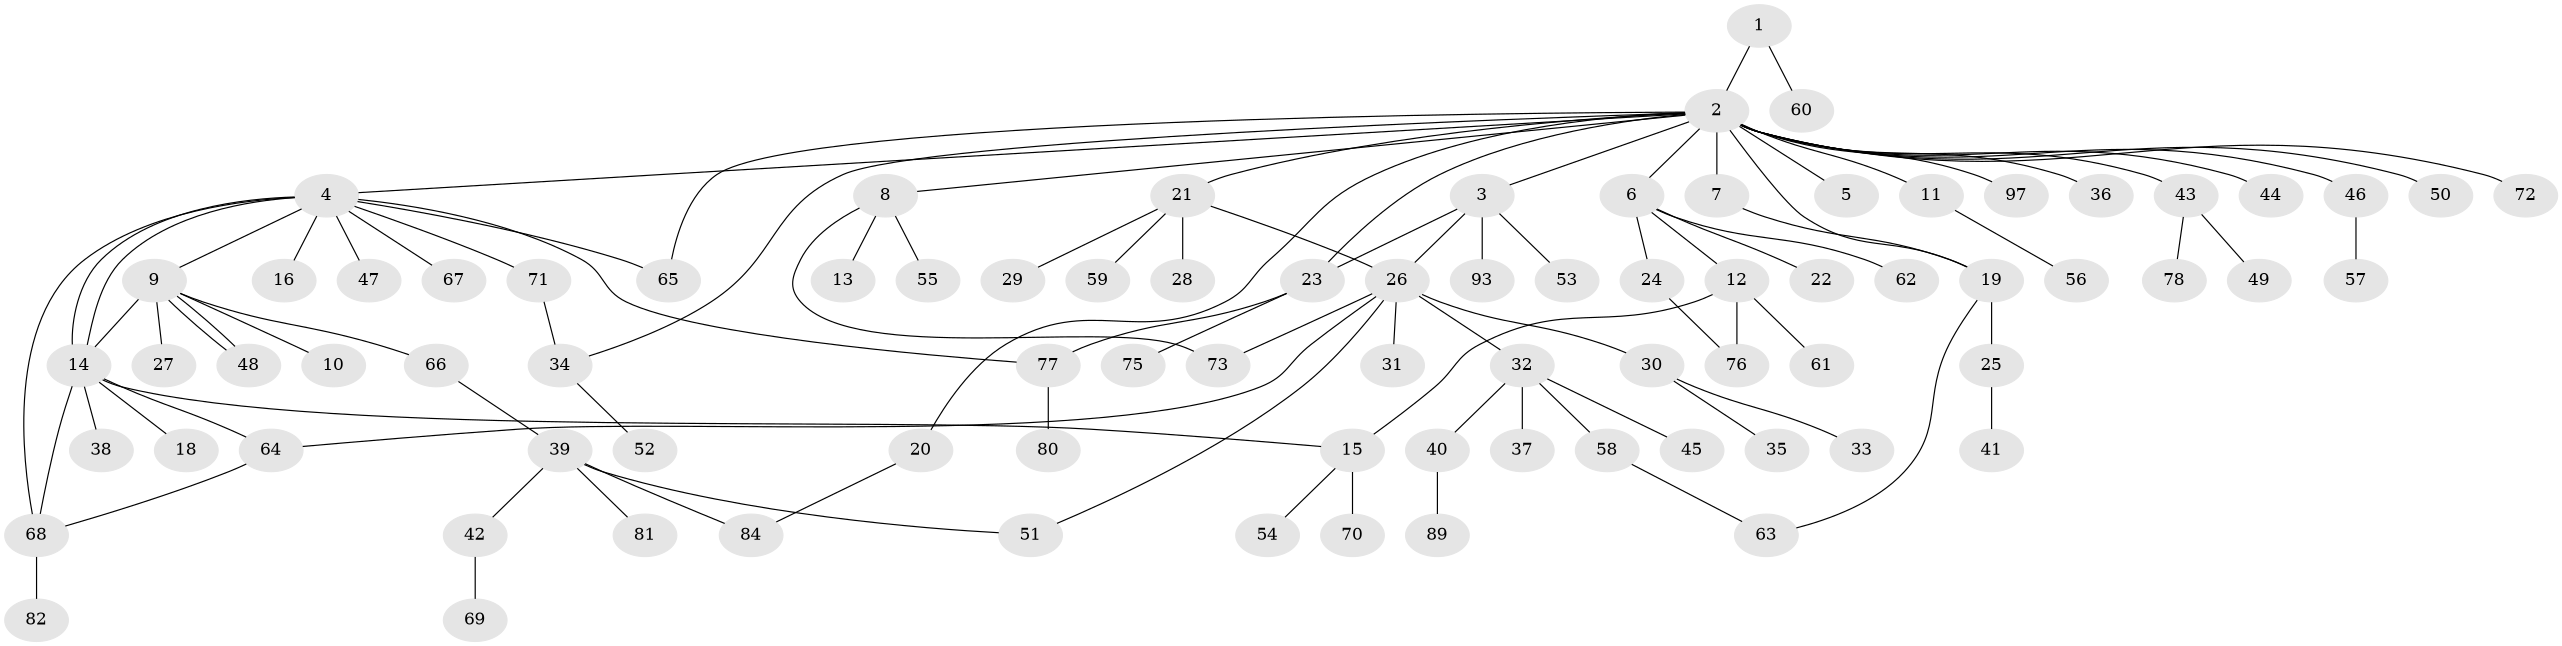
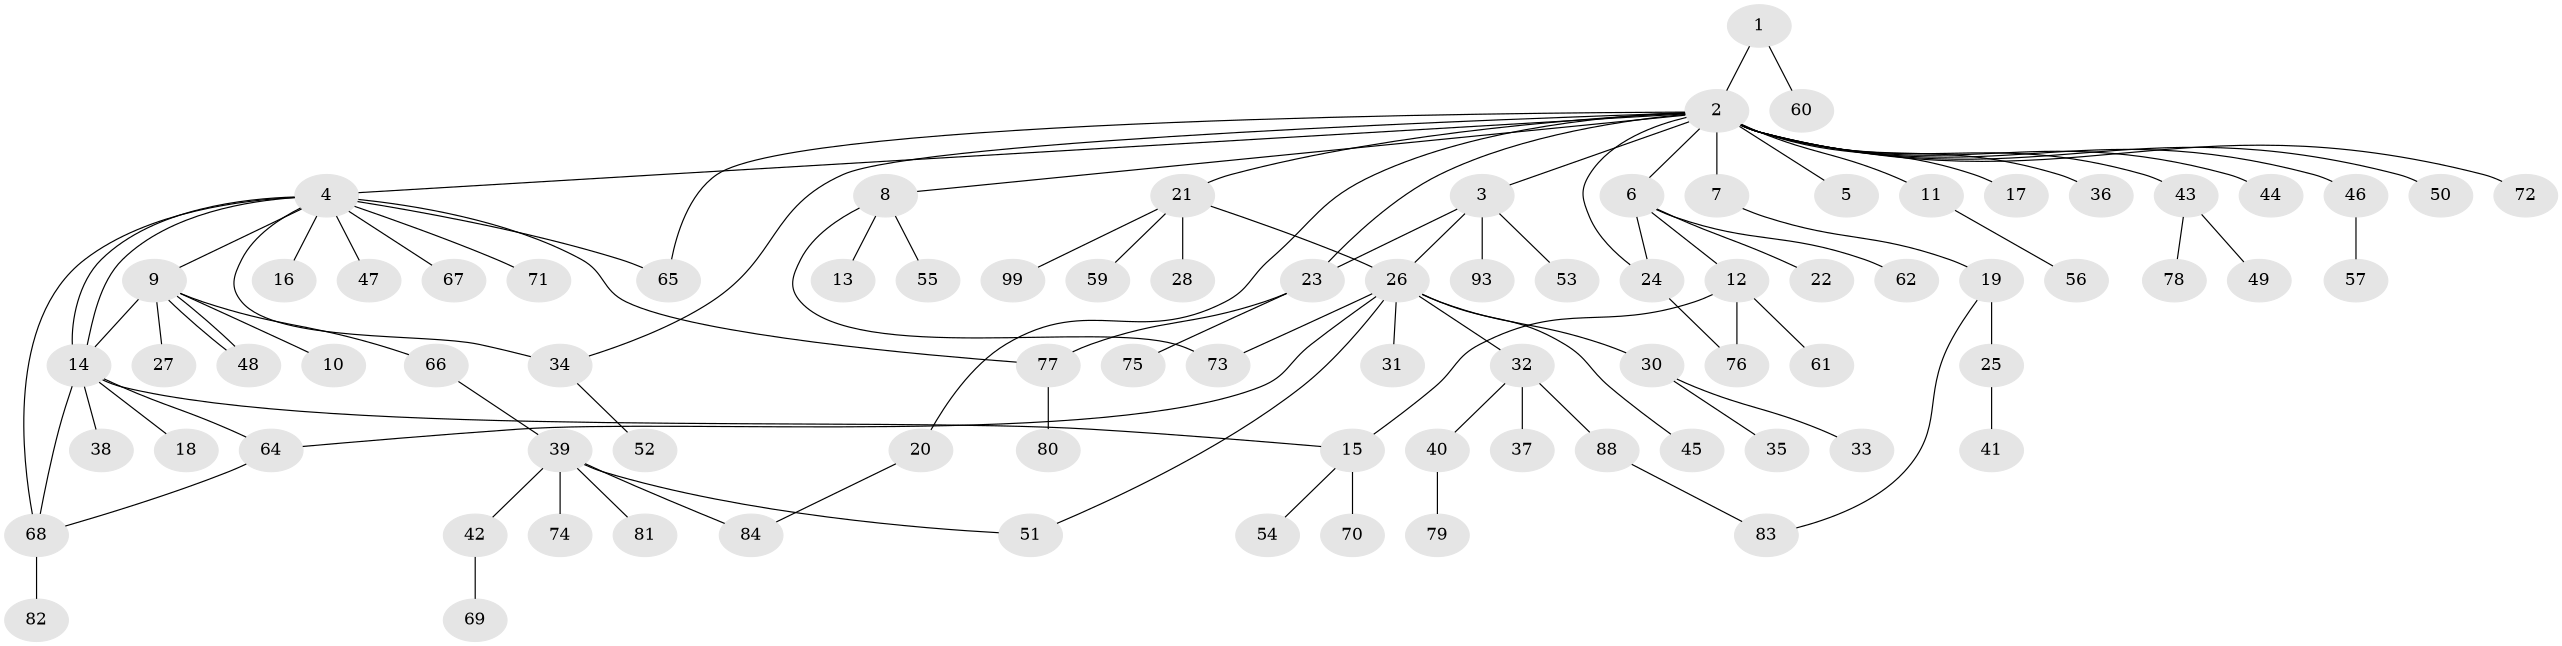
node "97": label "97" -> "17"
edge "2" -- "19": now "2" -- "24"
node "29": label "29" -> "99"
edge "71" -- "34": now "4" -- "34"
edge "32" -- "45": now "26" -- "45"
node "58": label "58" -> "88"
node "74": added
node "89": label "89" -> "79"
node "63": label "63" -> "83"
